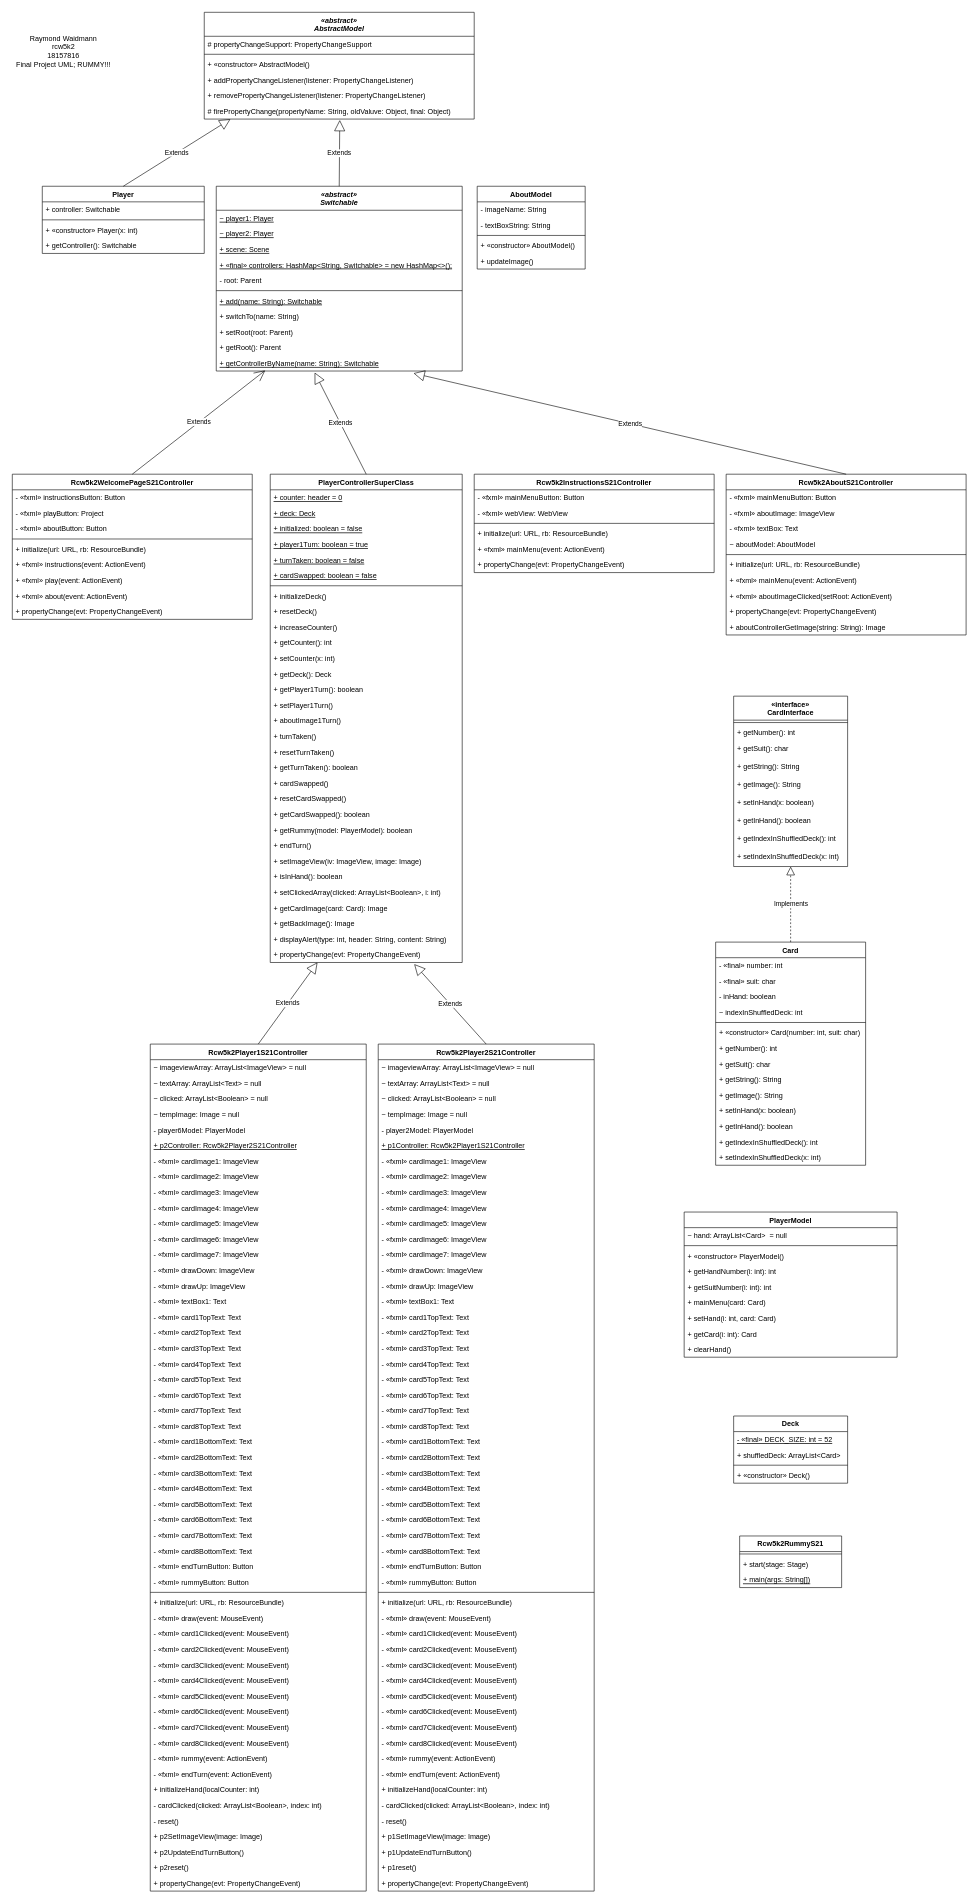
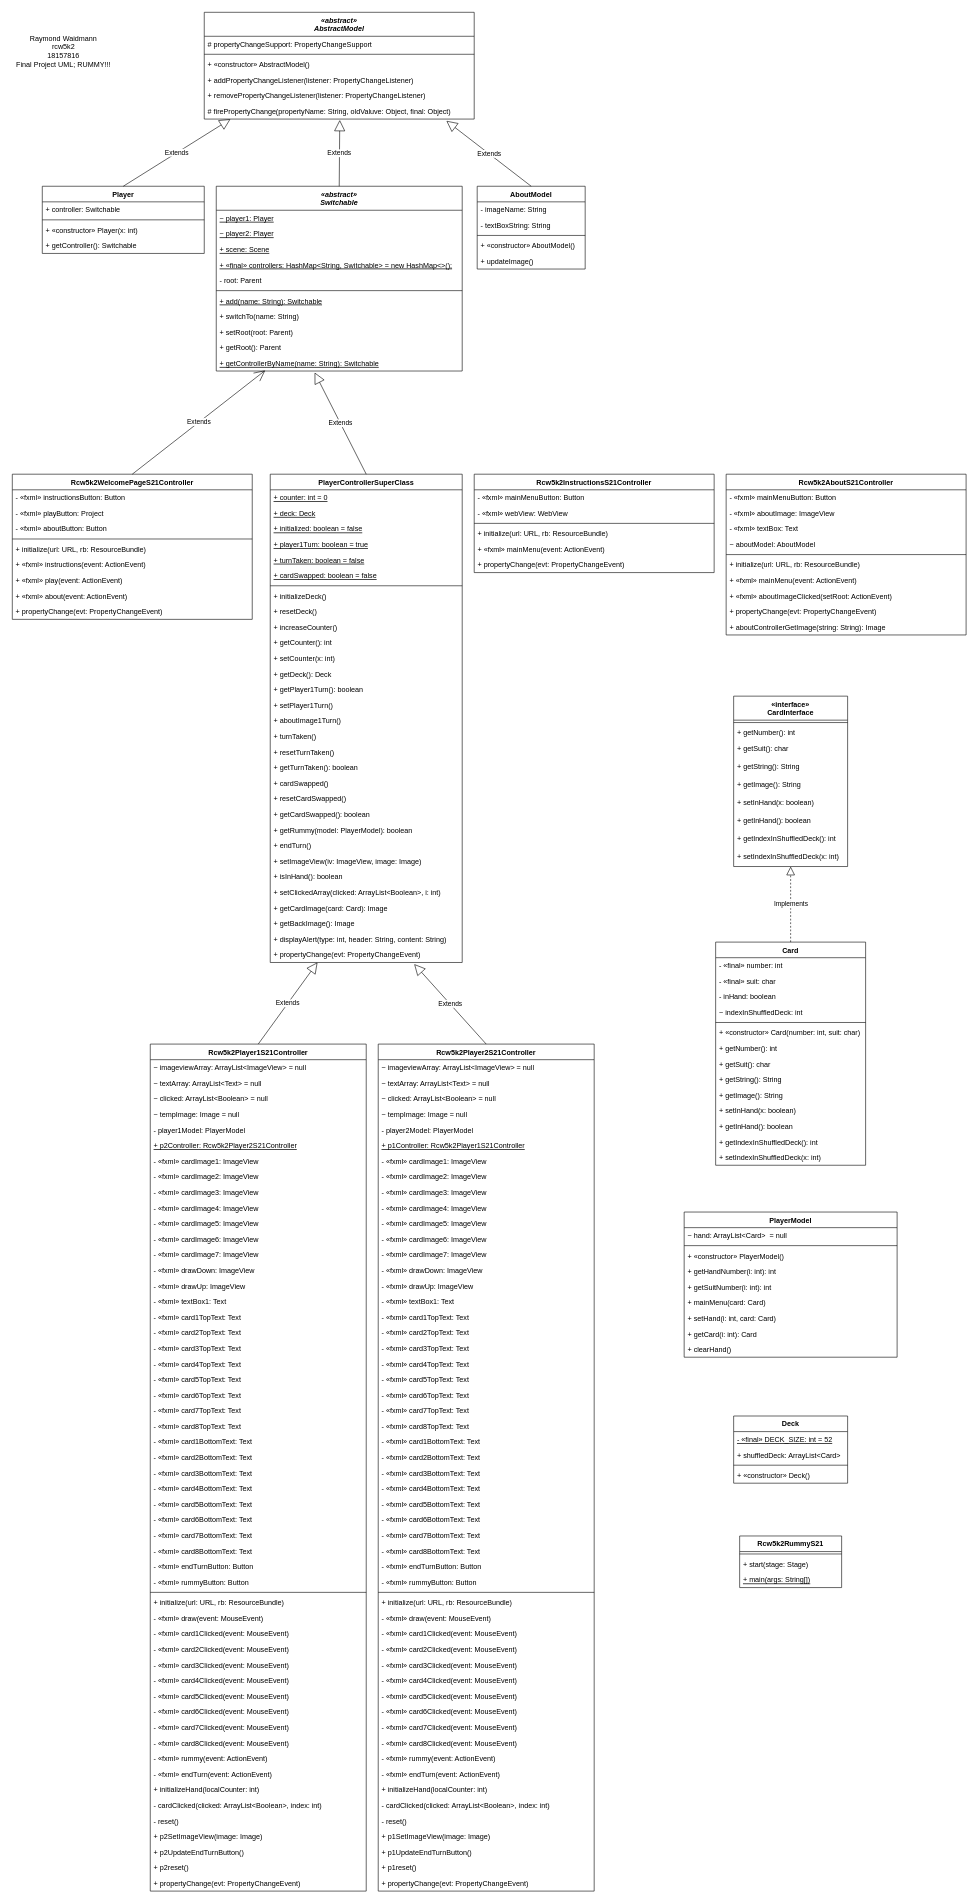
edge "AboutModel" -> "# firePropertyChange(propertyName: String, oldValuve: Object, final: Object)": added, label "Extends"
edge "Rcw5k2AboutS21Controller" -> "+ getControllerByName(name: String): Switchable": removed, label "Extends"
node "+ counter: header = 0": label "+ counter: header = 0" -> "+ counter: int = 0"
node "- player6Model: PlayerModel": label "- player6Model: PlayerModel" -> "- player1Model: PlayerModel"
